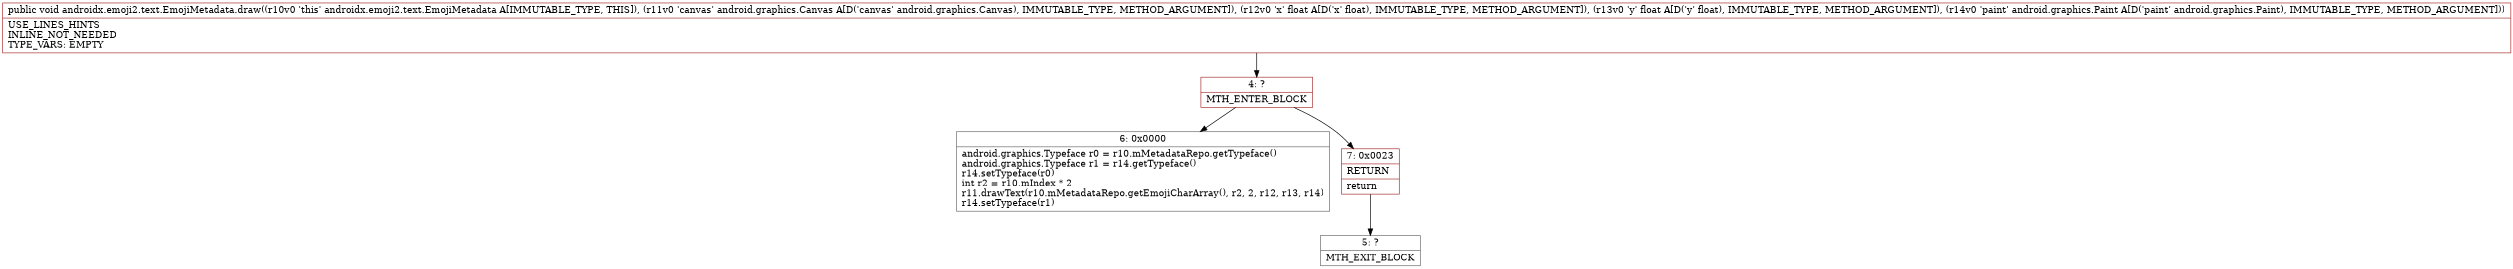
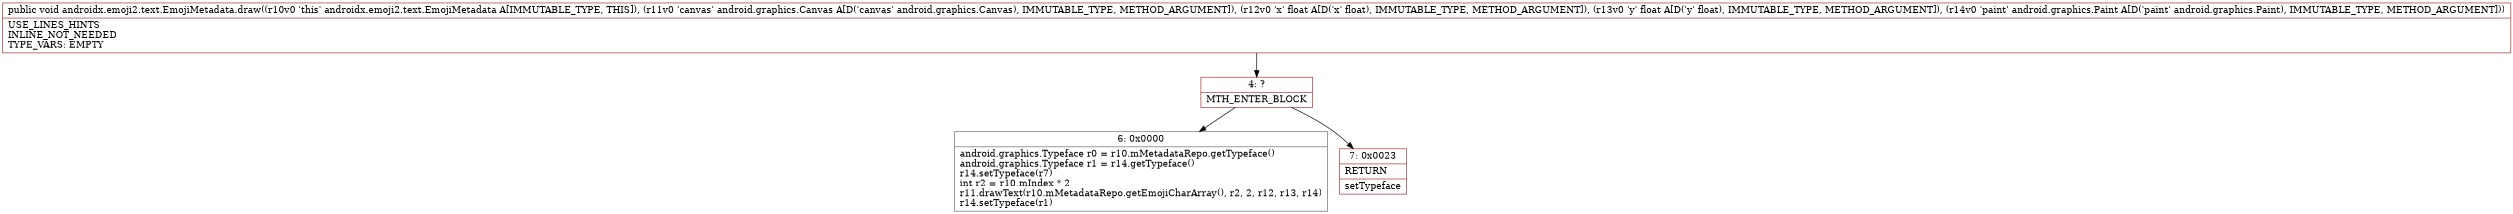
node "6: 0x0000": text "r14.setTypeface(r0)" -> "r14.setTypeface(r7)"
node "7: 0x0023": text "return" -> "setTypeface"
node "5: ?": removed
